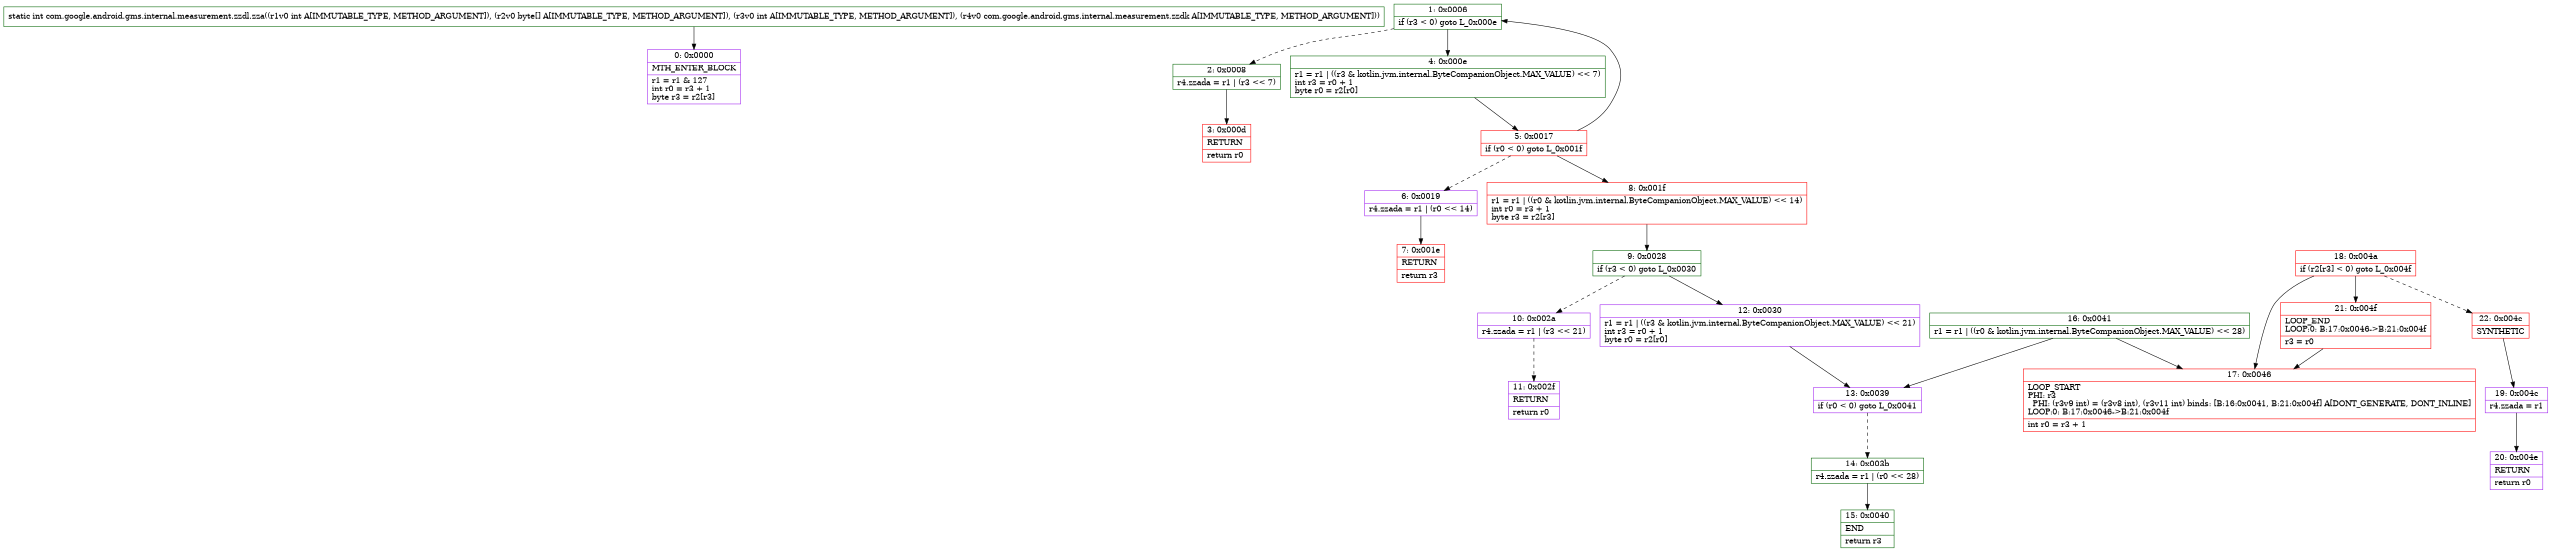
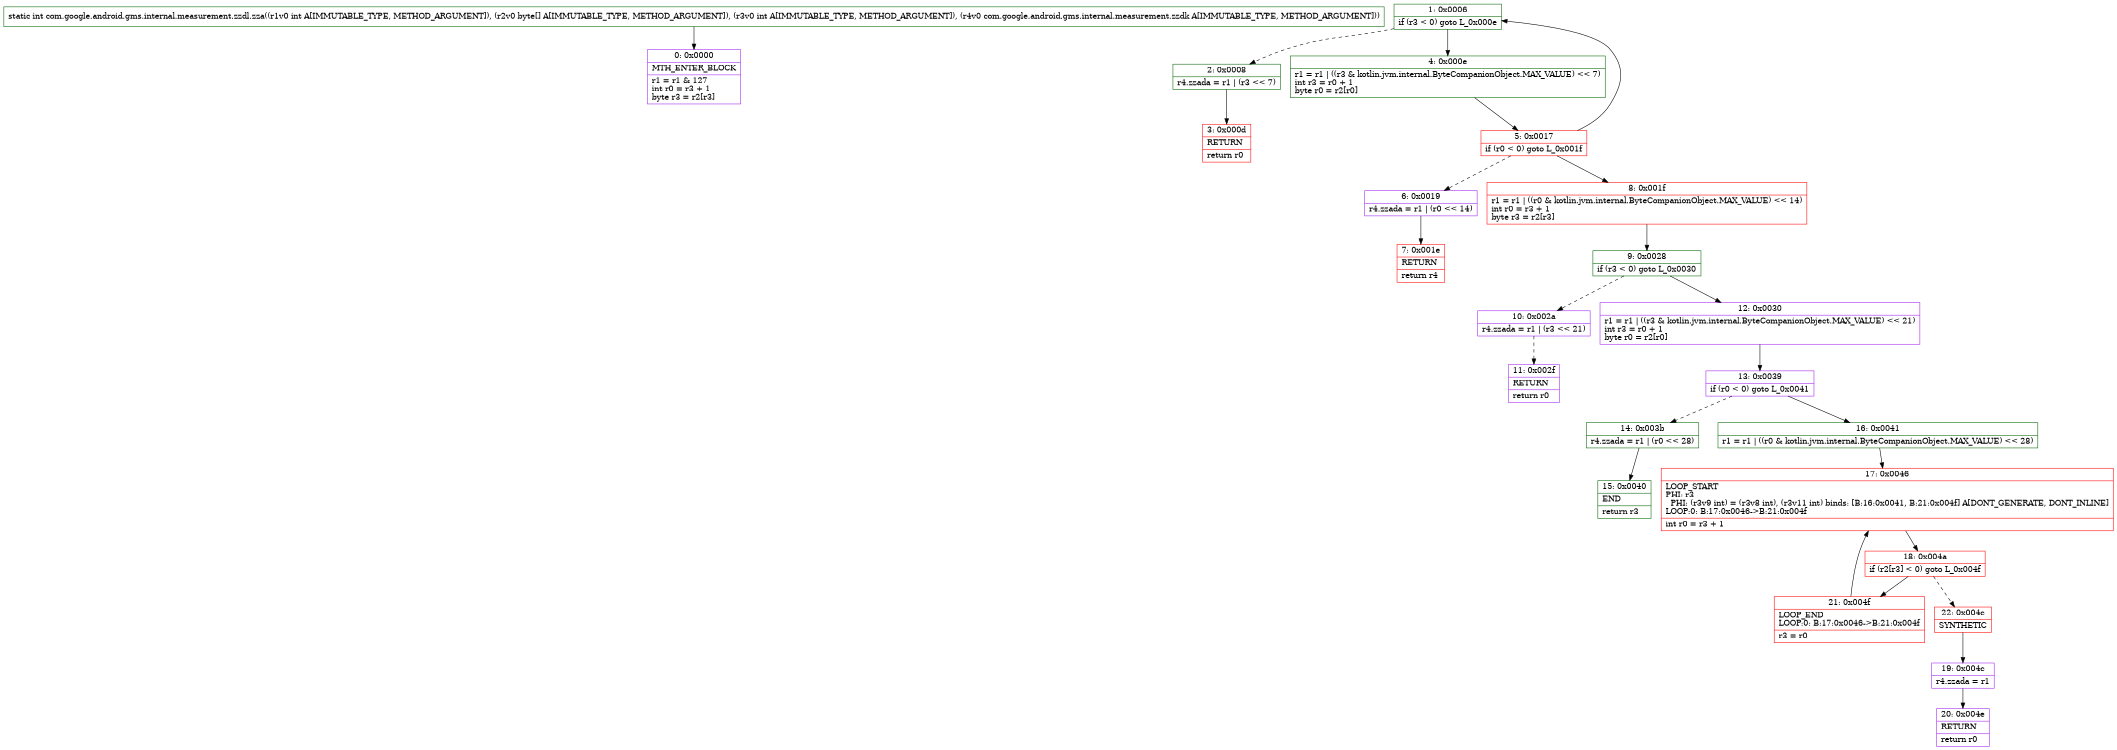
node "7: 0x001e": text "return r3" -> "return r4"
edge "18: 0x004a" -> "17: 0x0046": reversed
edge "16: 0x0041" -> "13: 0x0039": reversed
